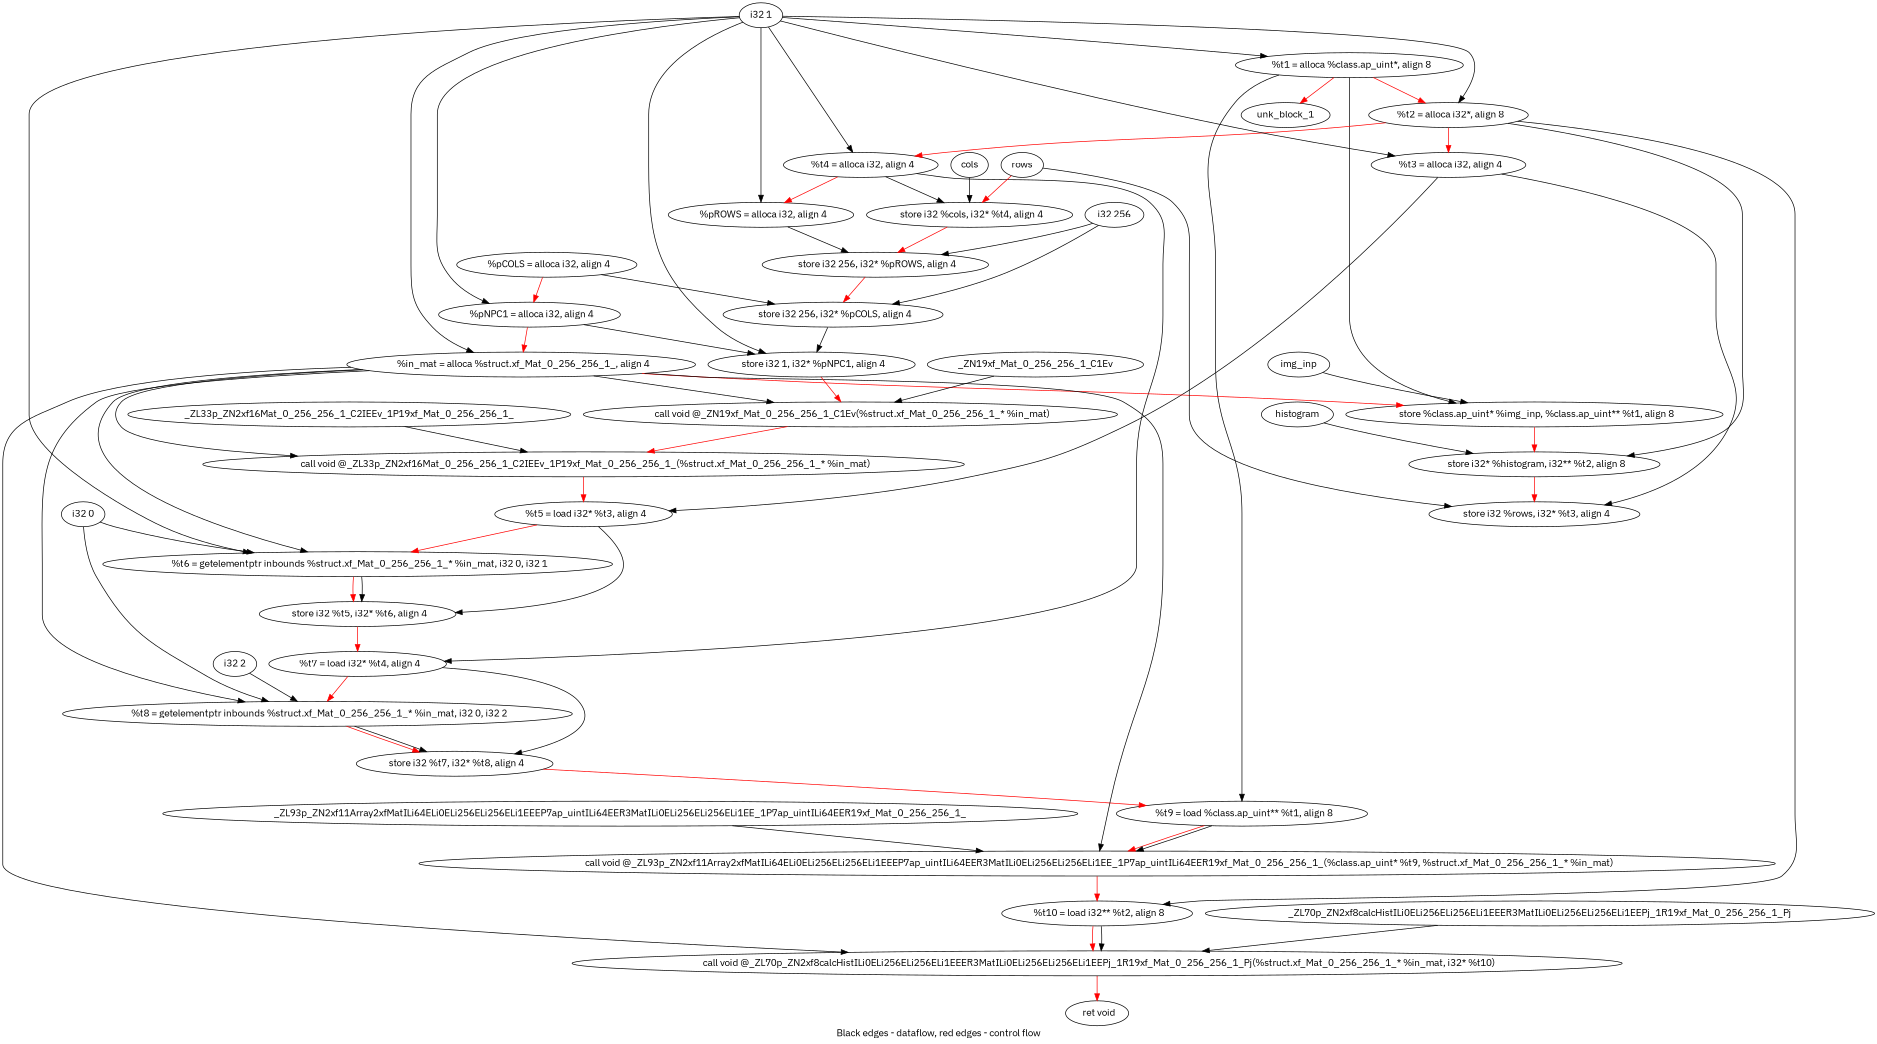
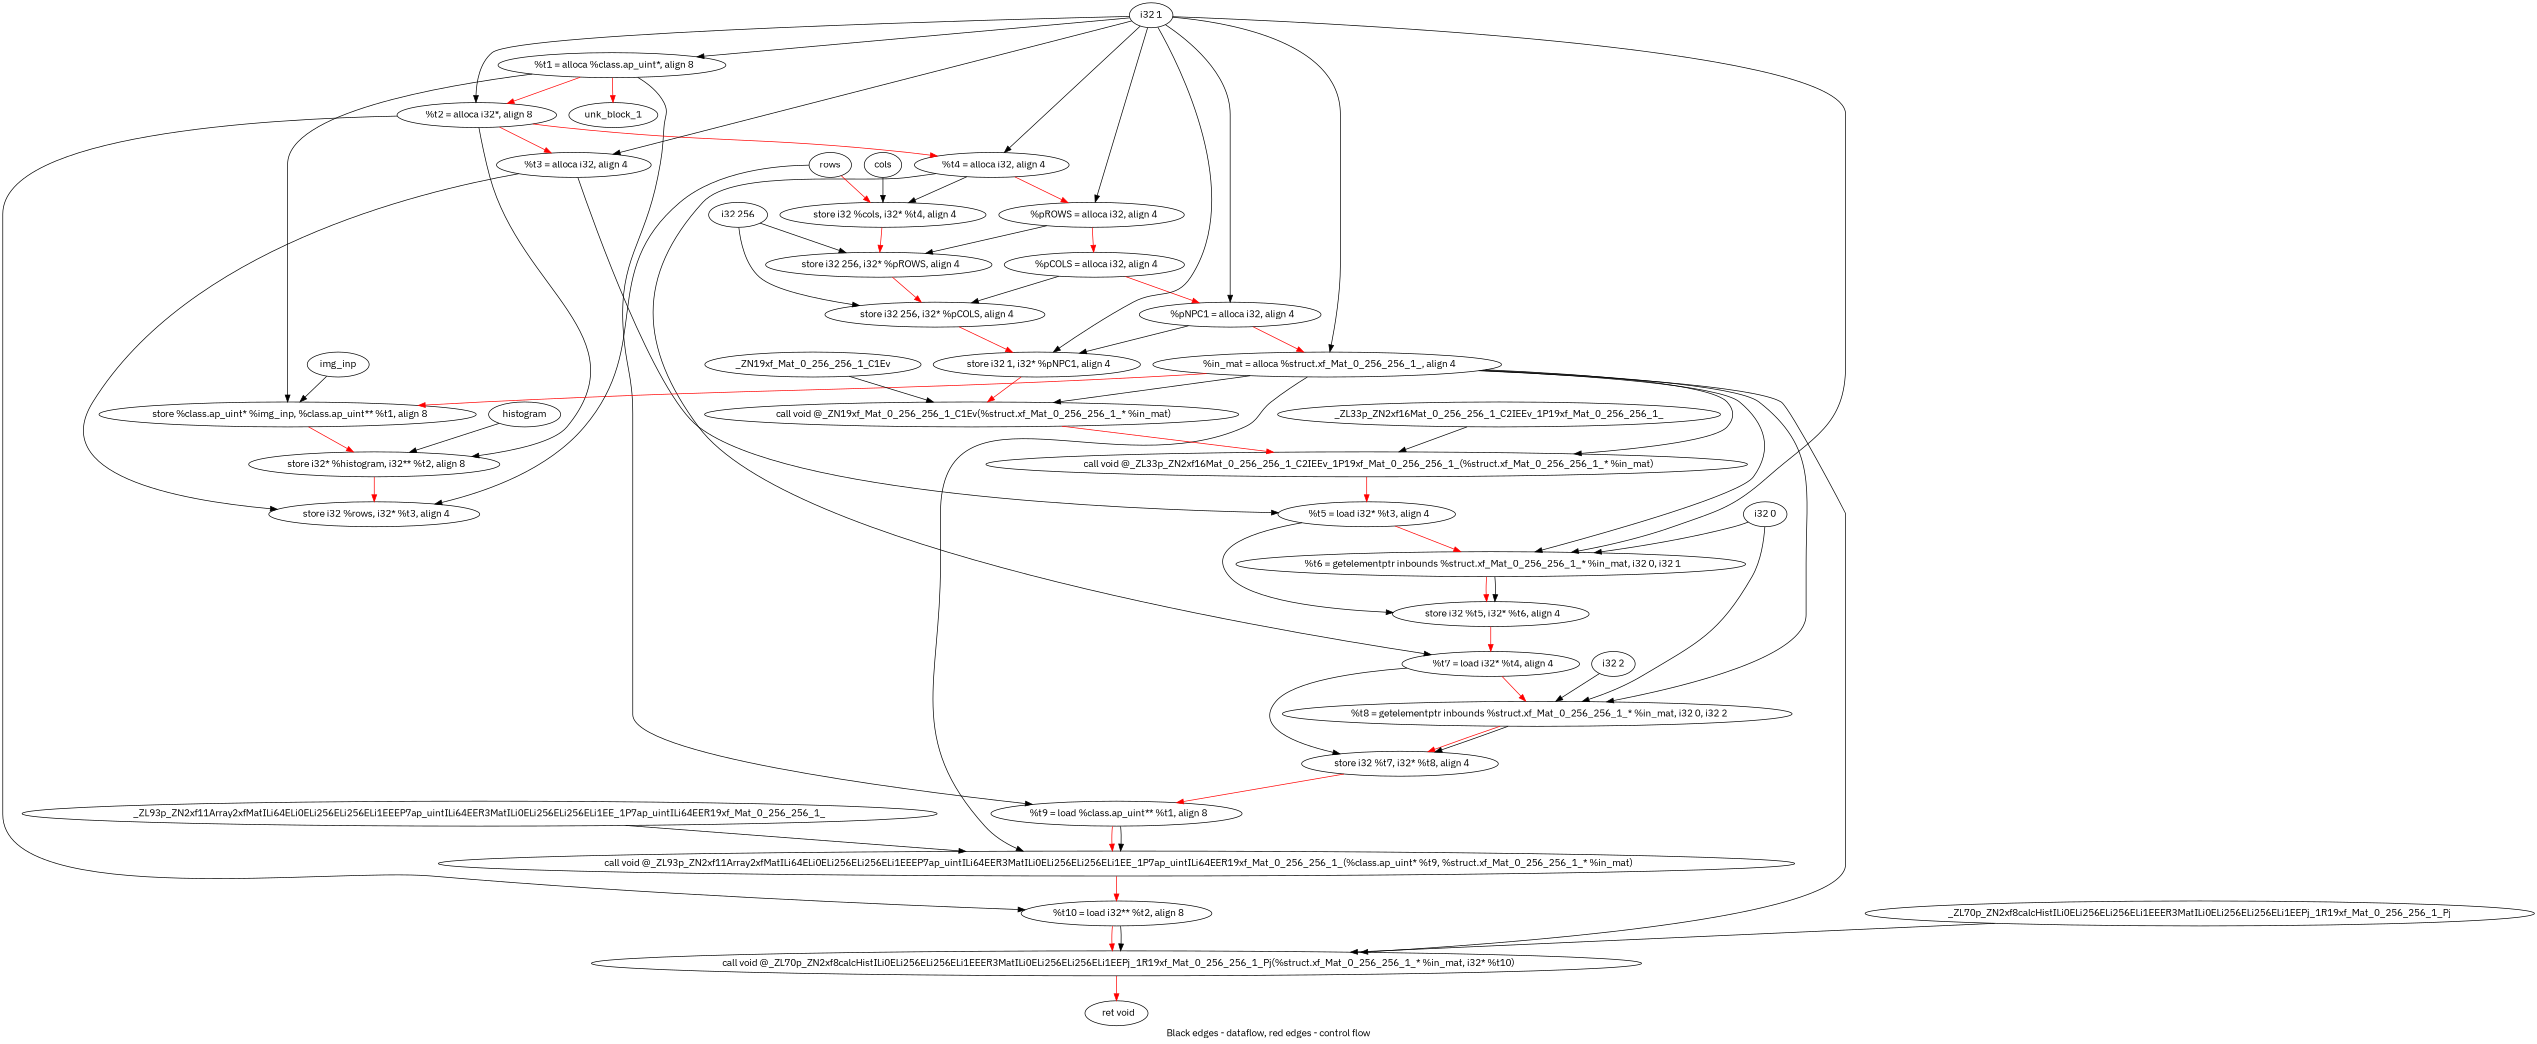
edge "%pROWS = alloca i32, align 4" -> "%pCOLS = alloca i32, align 4": added
edge "store i32 256, i32* %pCOLS, align 4" -> "store i32 1, i32* %pNPC1, align 4": color black -> red
